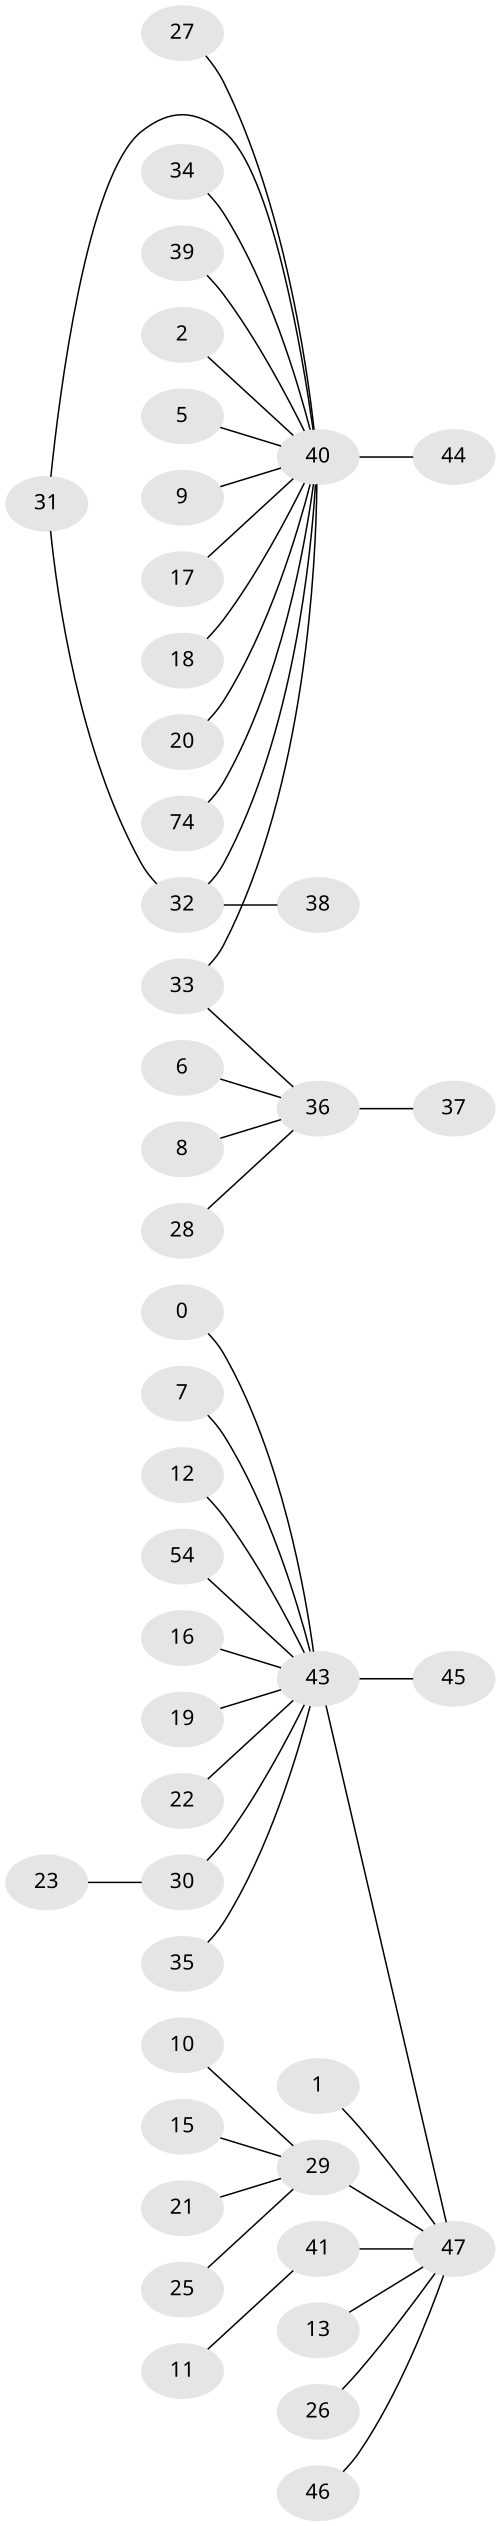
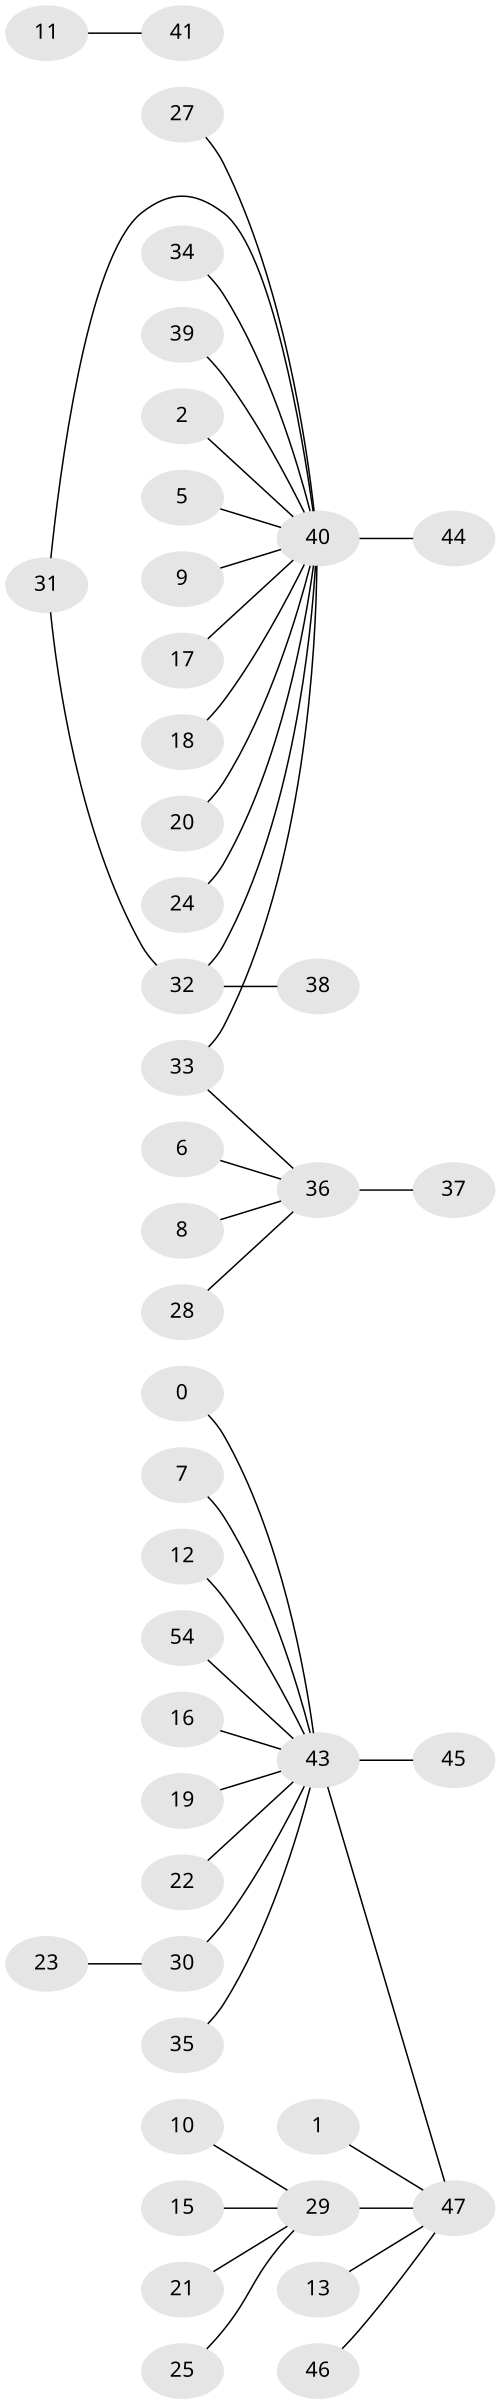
node "74": label "74" -> "24"
edge "41" -- "47": removed
node "26": removed
